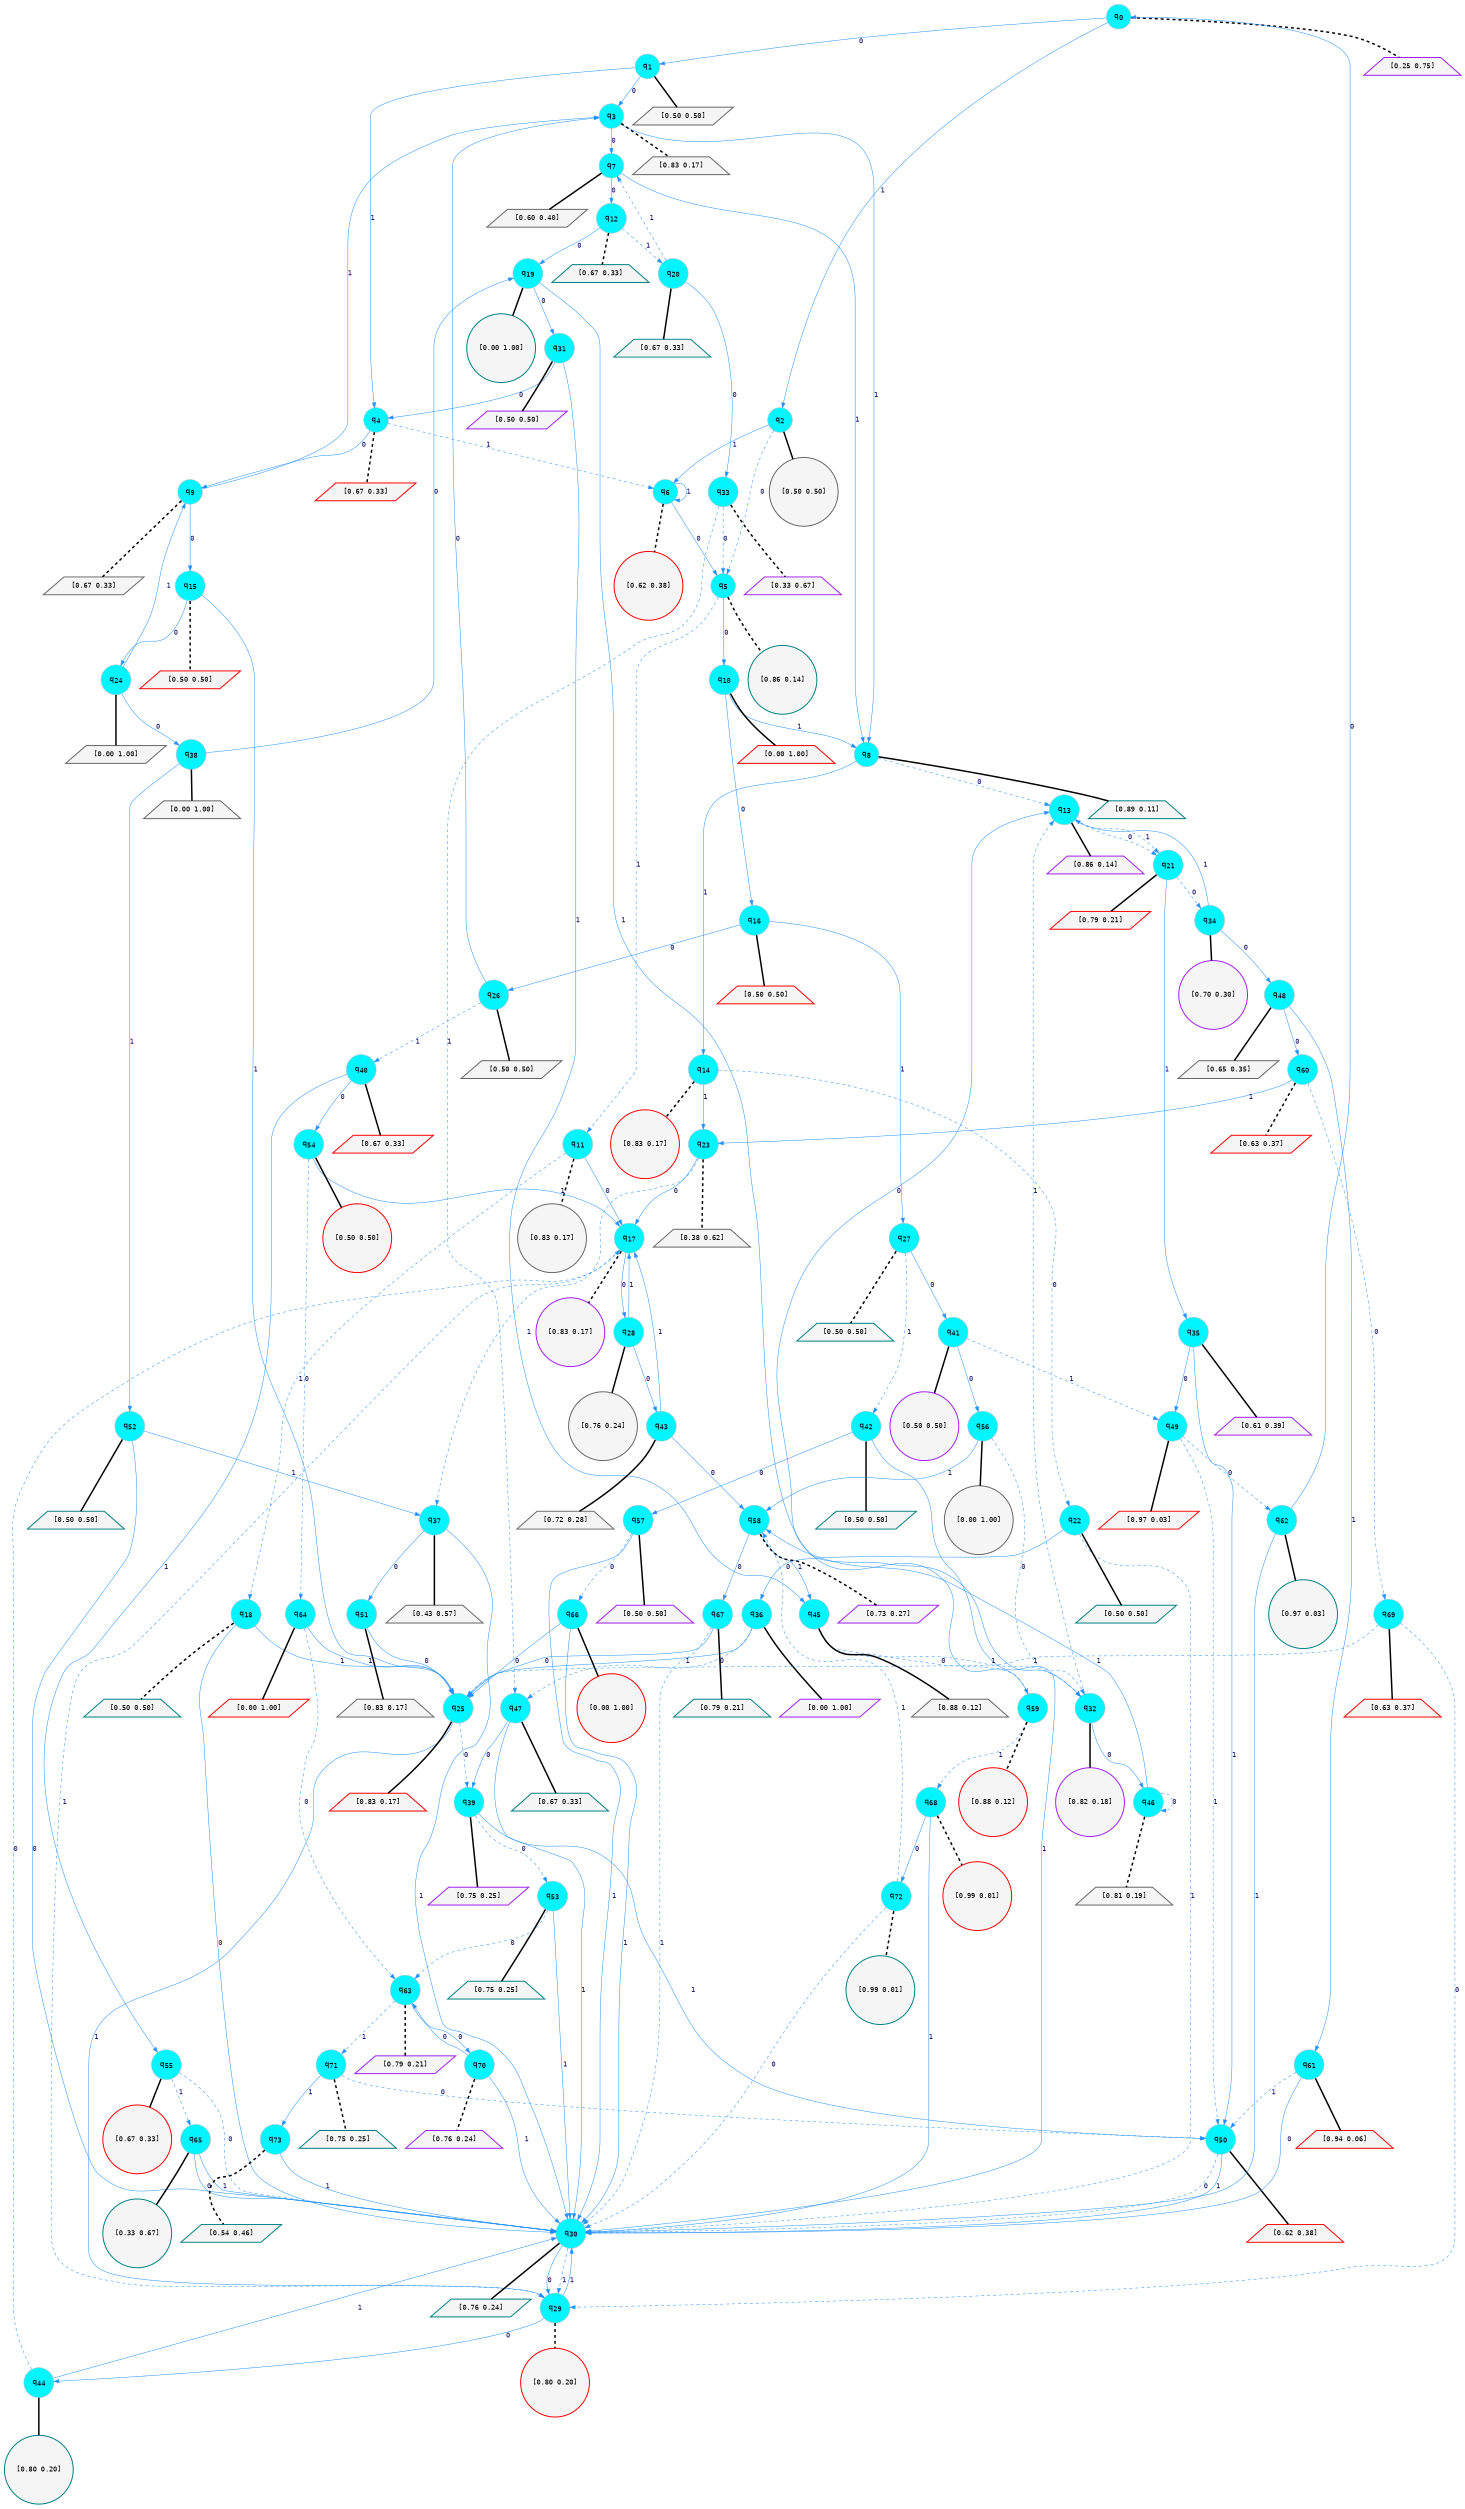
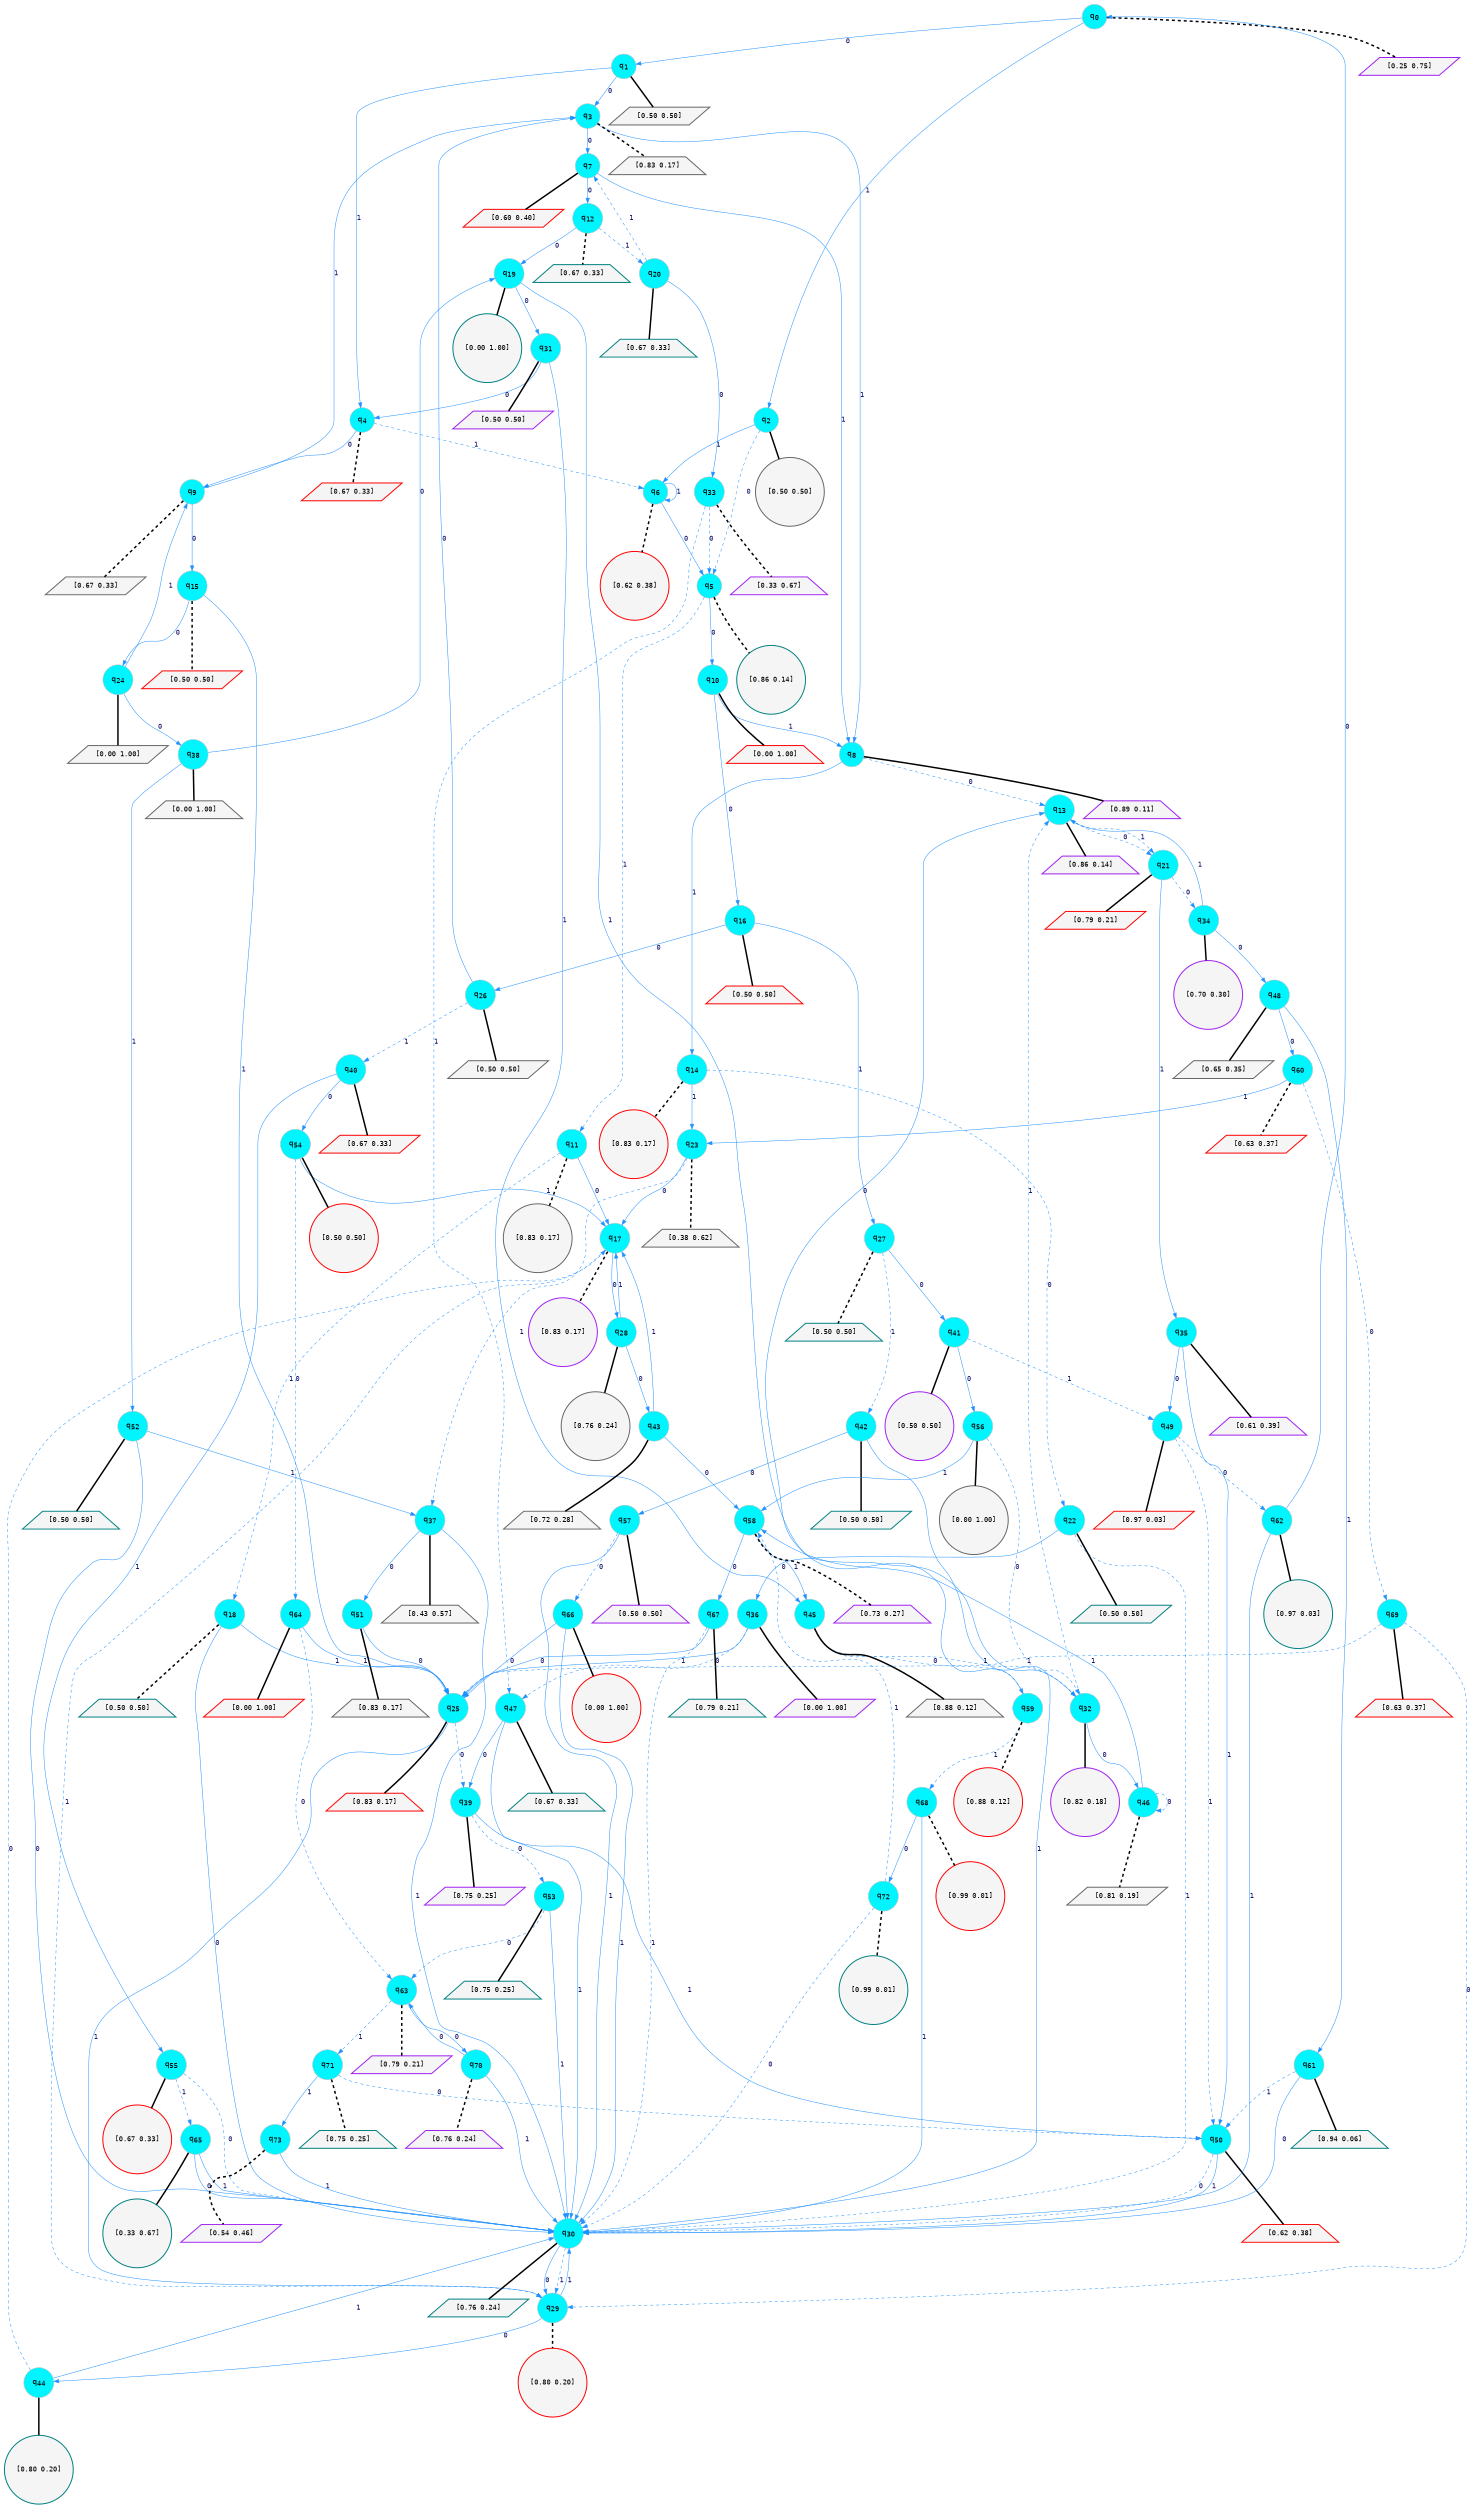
node "[0.25 0.75]": shape trapezium -> parallelogram
node "[0.60 0.40]": color gray40 -> red
node "[0.89 0.11]": color teal -> purple
node "[0.73 0.27]": shape parallelogram -> trapezium
node "[0.81 0.19]": shape trapezium -> parallelogram
node "[0.94 0.06]": color red -> teal
node "[0.54 0.46]": color teal -> purple
